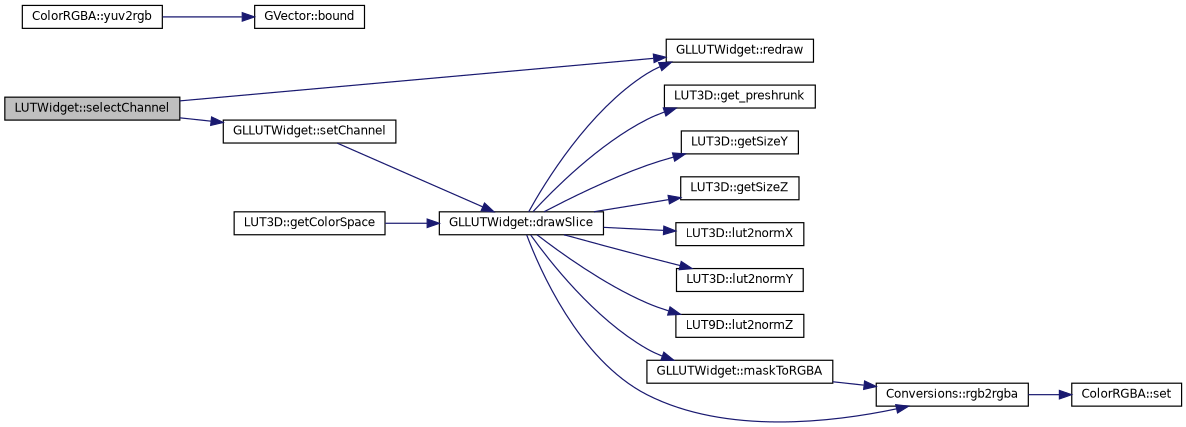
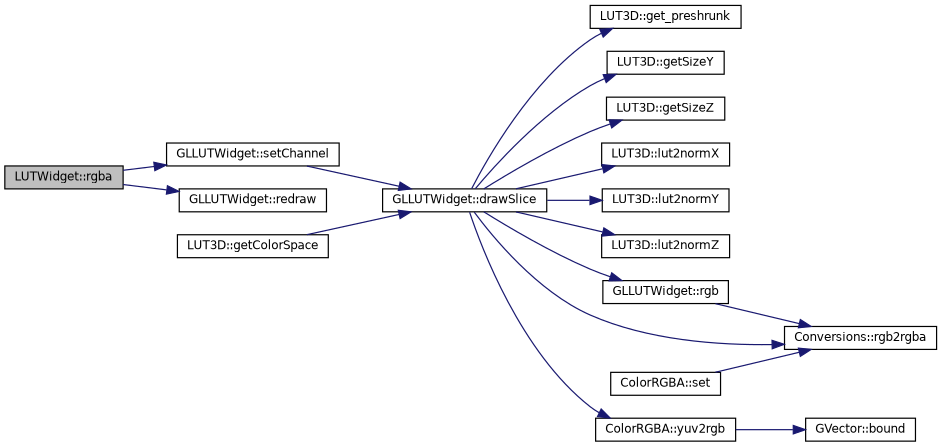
node "LUTWidget::selectChannel": label "LUTWidget::selectChannel" -> "LUTWidget::rgba"
edge "GLLUTWidget::drawSlice" -> "GLLUTWidget::redraw": now "GLLUTWidget::drawSlice" -> "ColorRGBA::yuv2rgb"
node "LUT9D::lut2normZ": label "LUT9D::lut2normZ" -> "LUT3D::lut2normZ"
node "GLLUTWidget::maskToRGBA": label "GLLUTWidget::maskToRGBA" -> "GLLUTWidget::rgb"
edge "Conversions::rgb2rgba" -> "ColorRGBA::set": reversed
